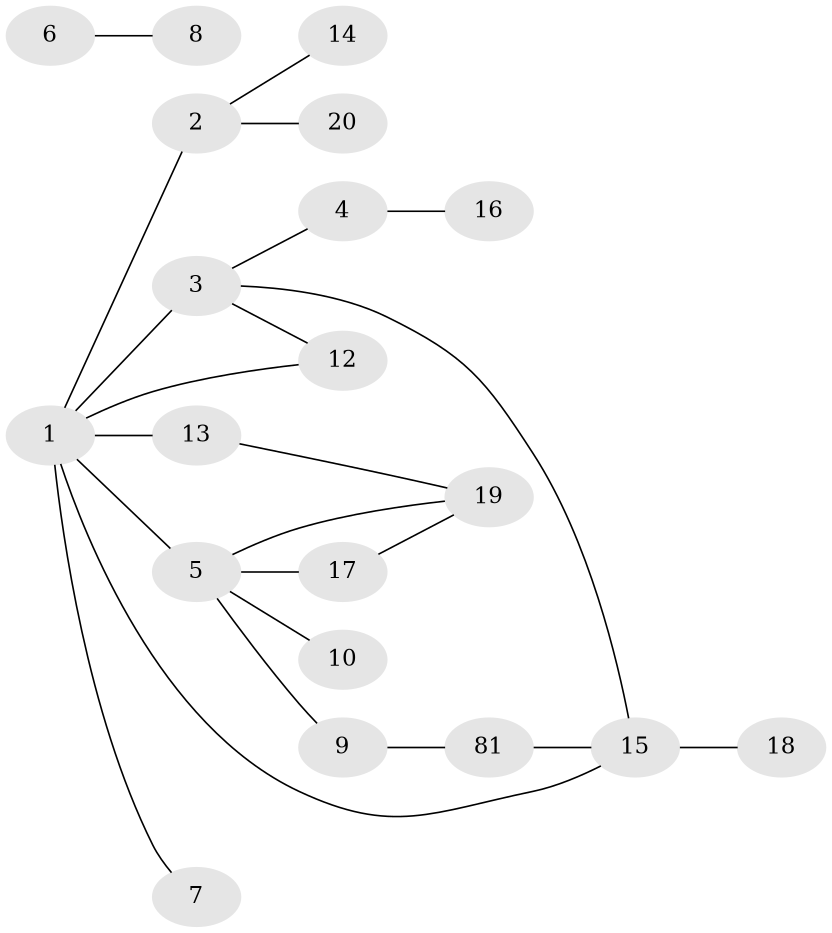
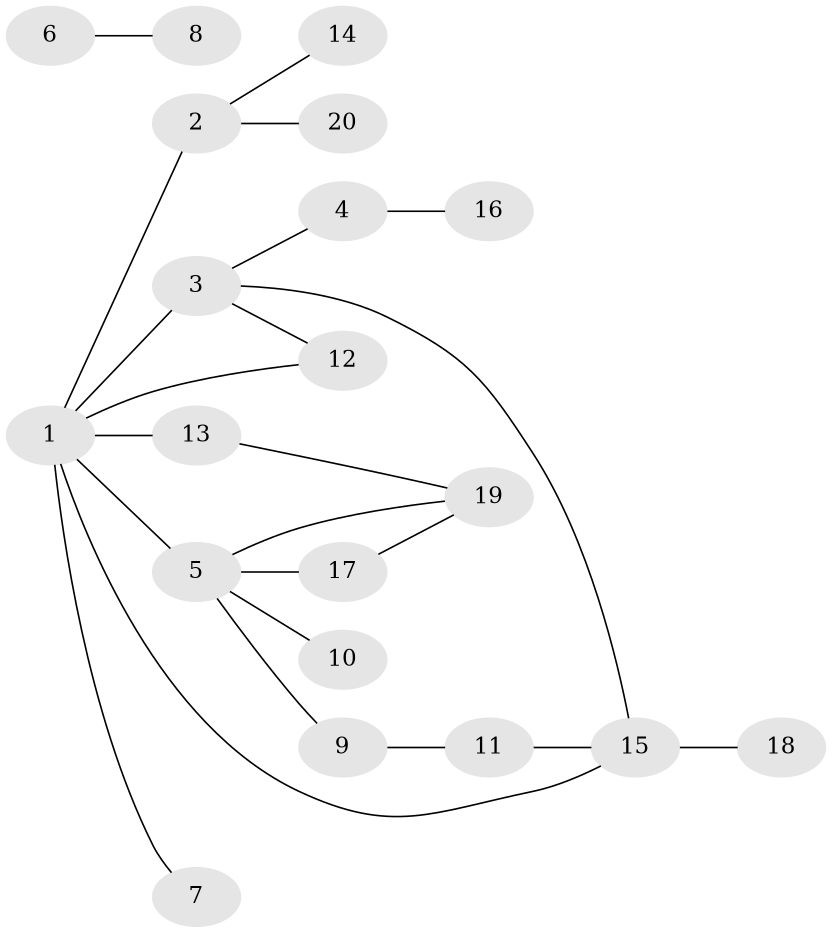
node "81": label "81" -> "11"
